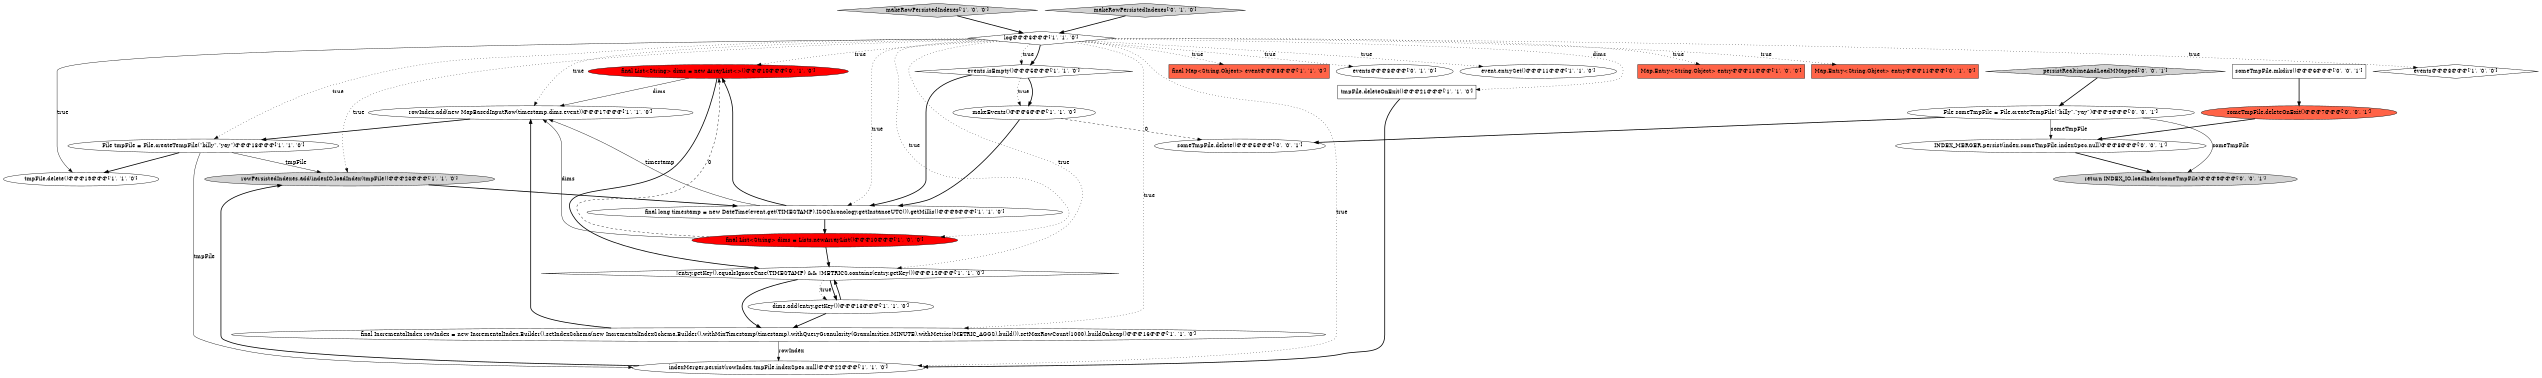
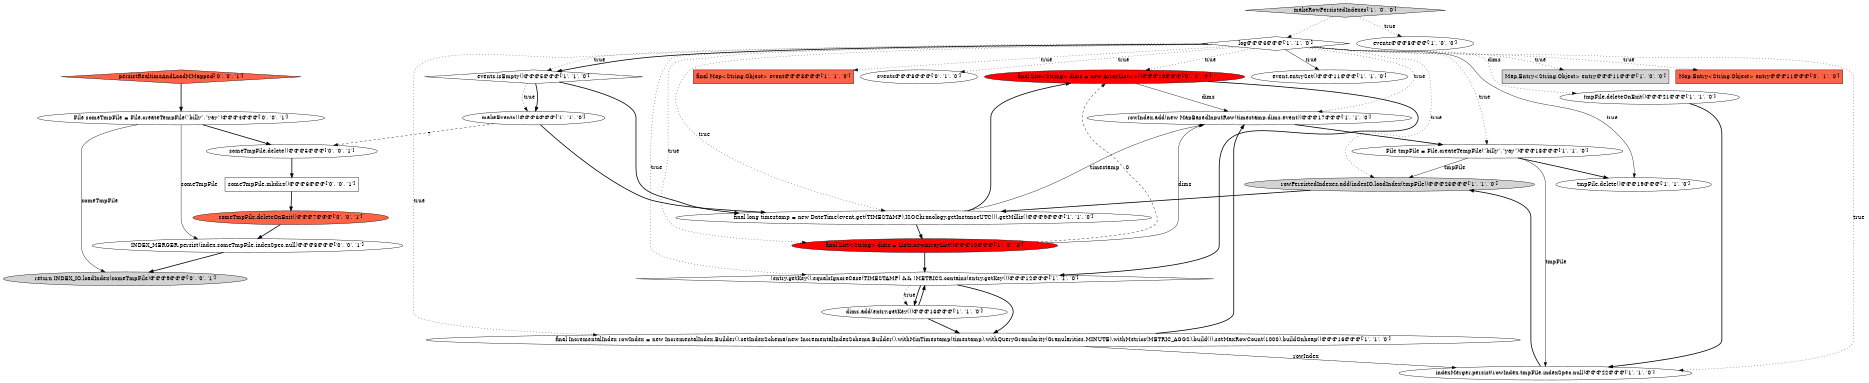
node "makeRowPersistedIndexes['0', '1', '0']": removed
edge "makeRowPersistedIndexes['1', '0', '0']" -> "log@@@3@@@['1', '1', '0']": style bold -> dotted
edge "log@@@3@@@['1', '1', '0']" -> "events@@@8@@@['1', '0', '0']": now "makeRowPersistedIndexes['1', '0', '0']" -> "events@@@8@@@['1', '0', '0']"
edge "log@@@3@@@['1', '1', '0']" -> "event.entrySet()@@@11@@@['1', '1', '0']": style dotted -> solid
node "Map.Entry<String,Object> entry@@@11@@@['1', '0', '0']": fillcolor tomato -> lightgray
node "persistRealtimeAndLoadMMapped['0', '0', '1']": fillcolor lightgray -> tomato
node "events@@@8@@@['1', '0', '0']": shape diamond -> ellipse
node "tmpFile.deleteOnExit()@@@21@@@['1', '1', '0']": shape box -> ellipse
edge "makeEvents()@@@6@@@['1', '1', '0']" -> "someTmpFile.delete()@@@5@@@['0', '0', '1']": label "0" -> "7"
edge "someTmpFile.delete()@@@5@@@['0', '0', '1']" -> "someTmpFile.mkdirs()@@@6@@@['0', '0', '1']": added
